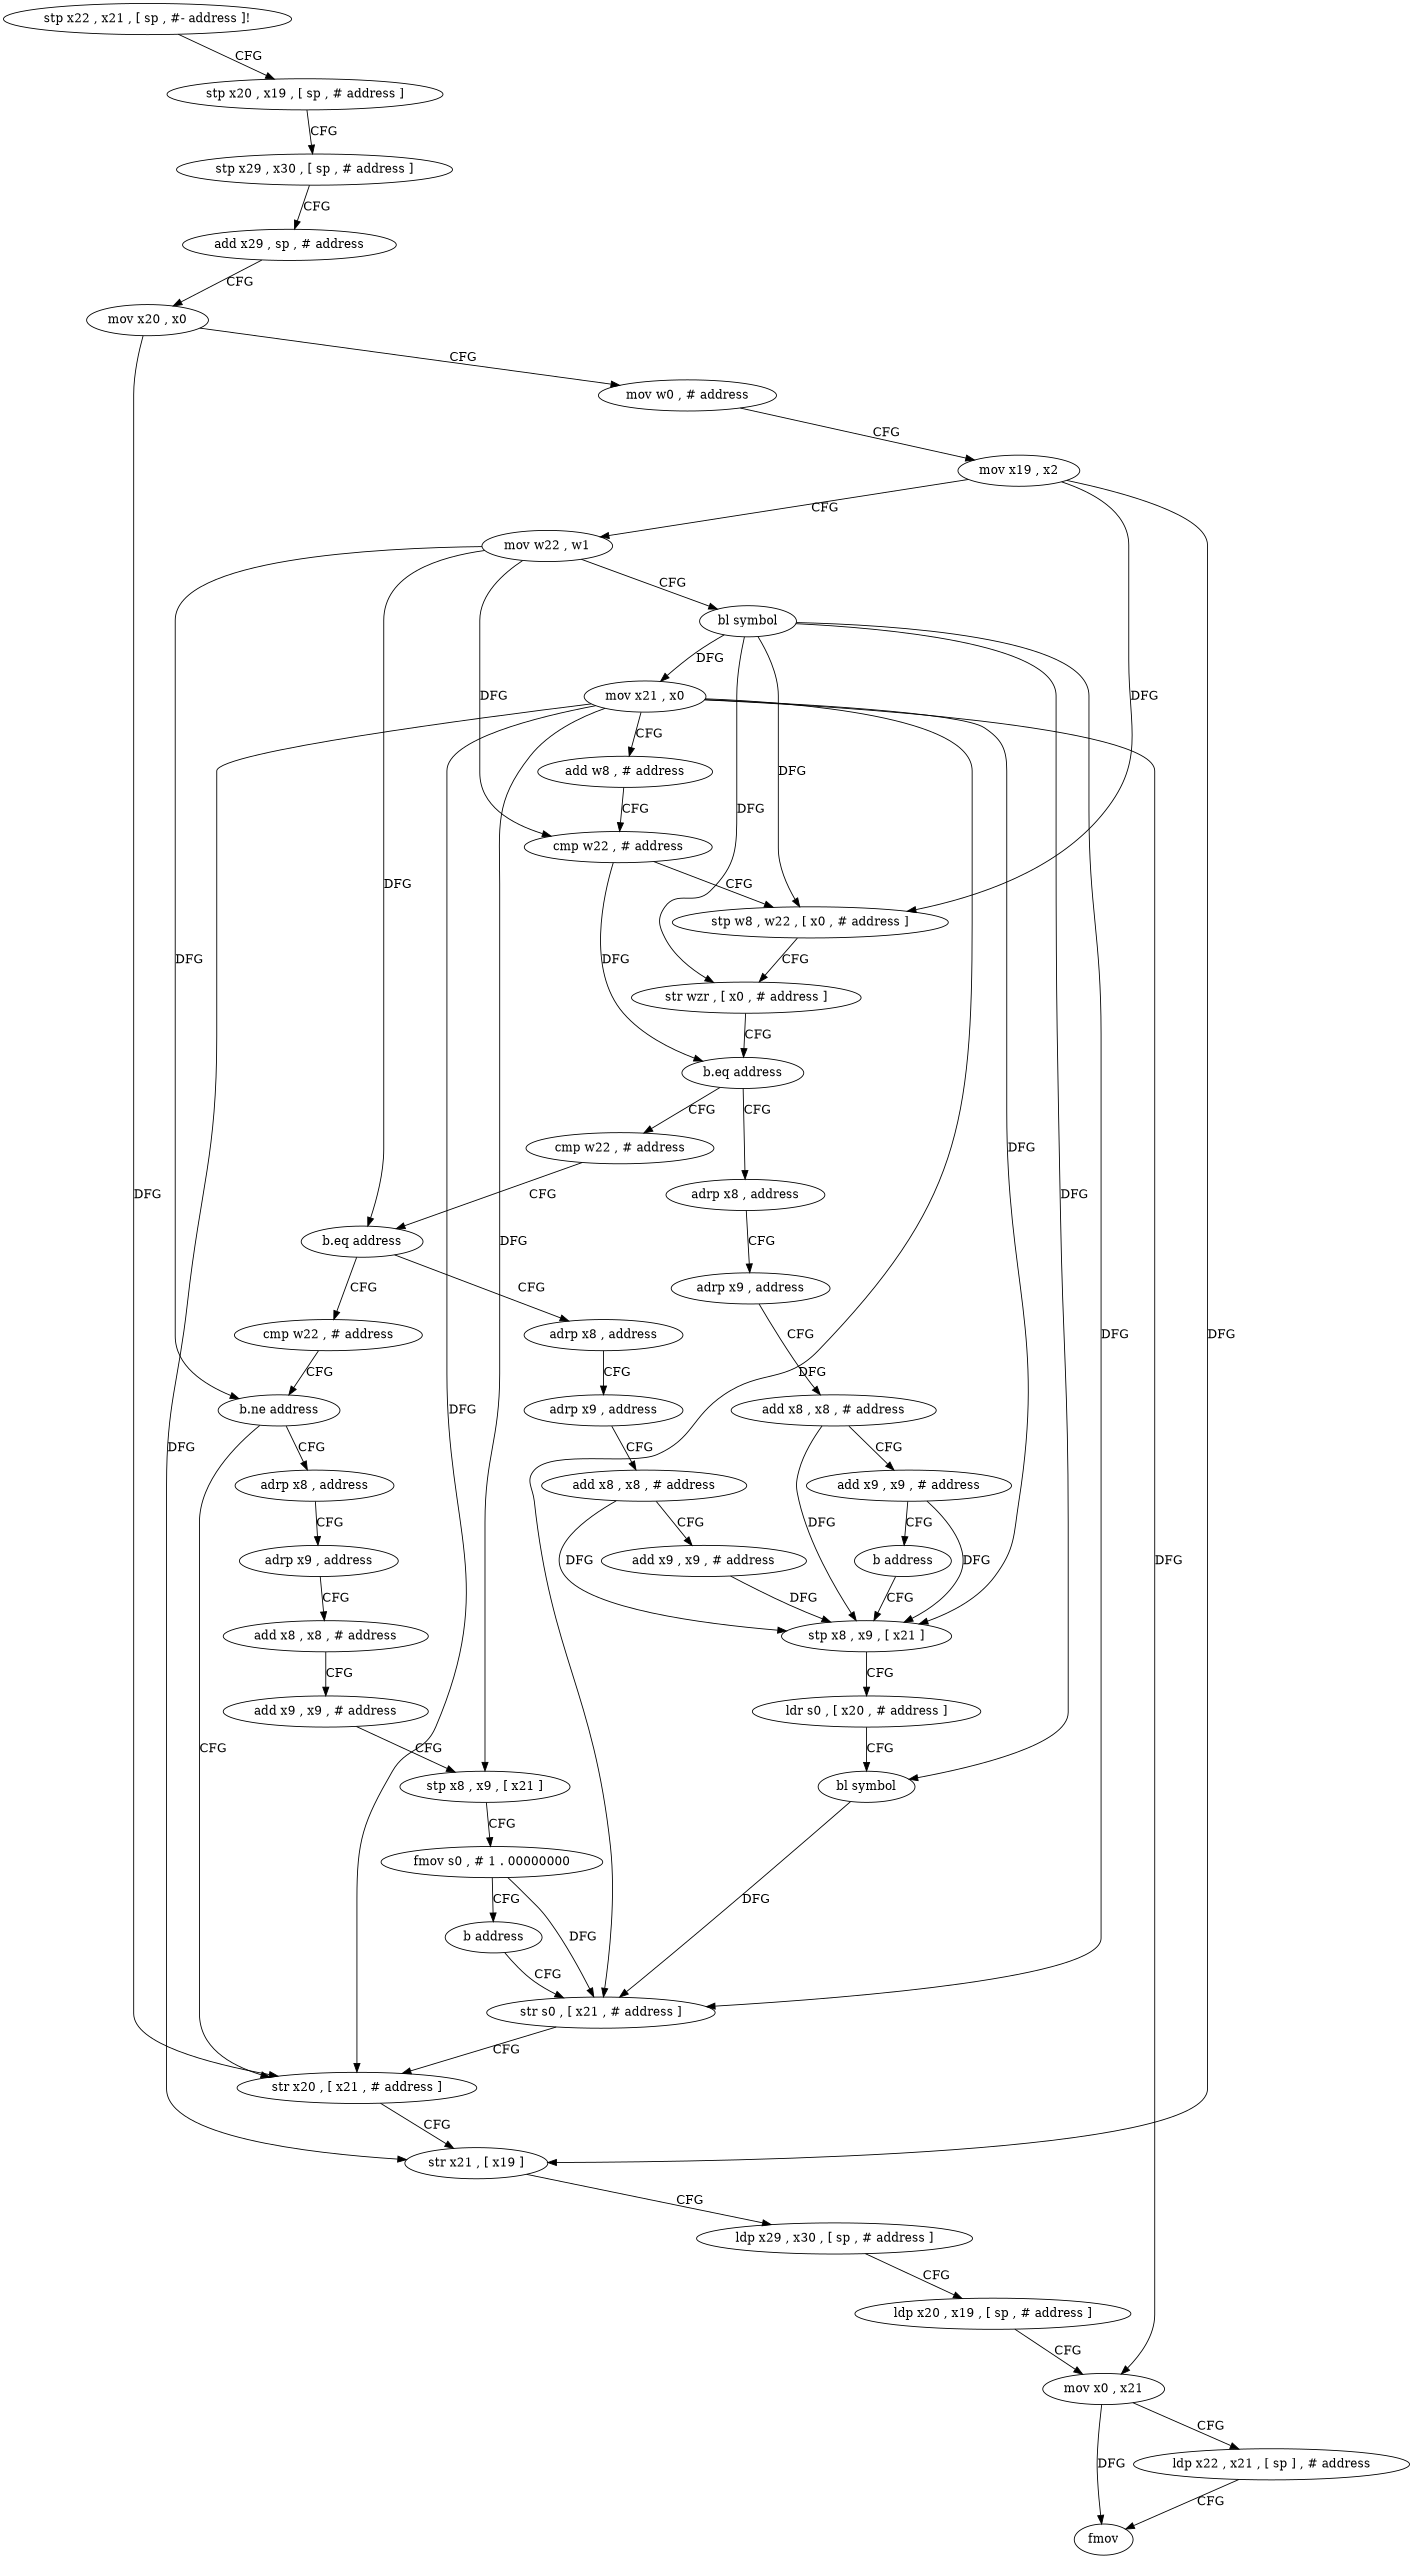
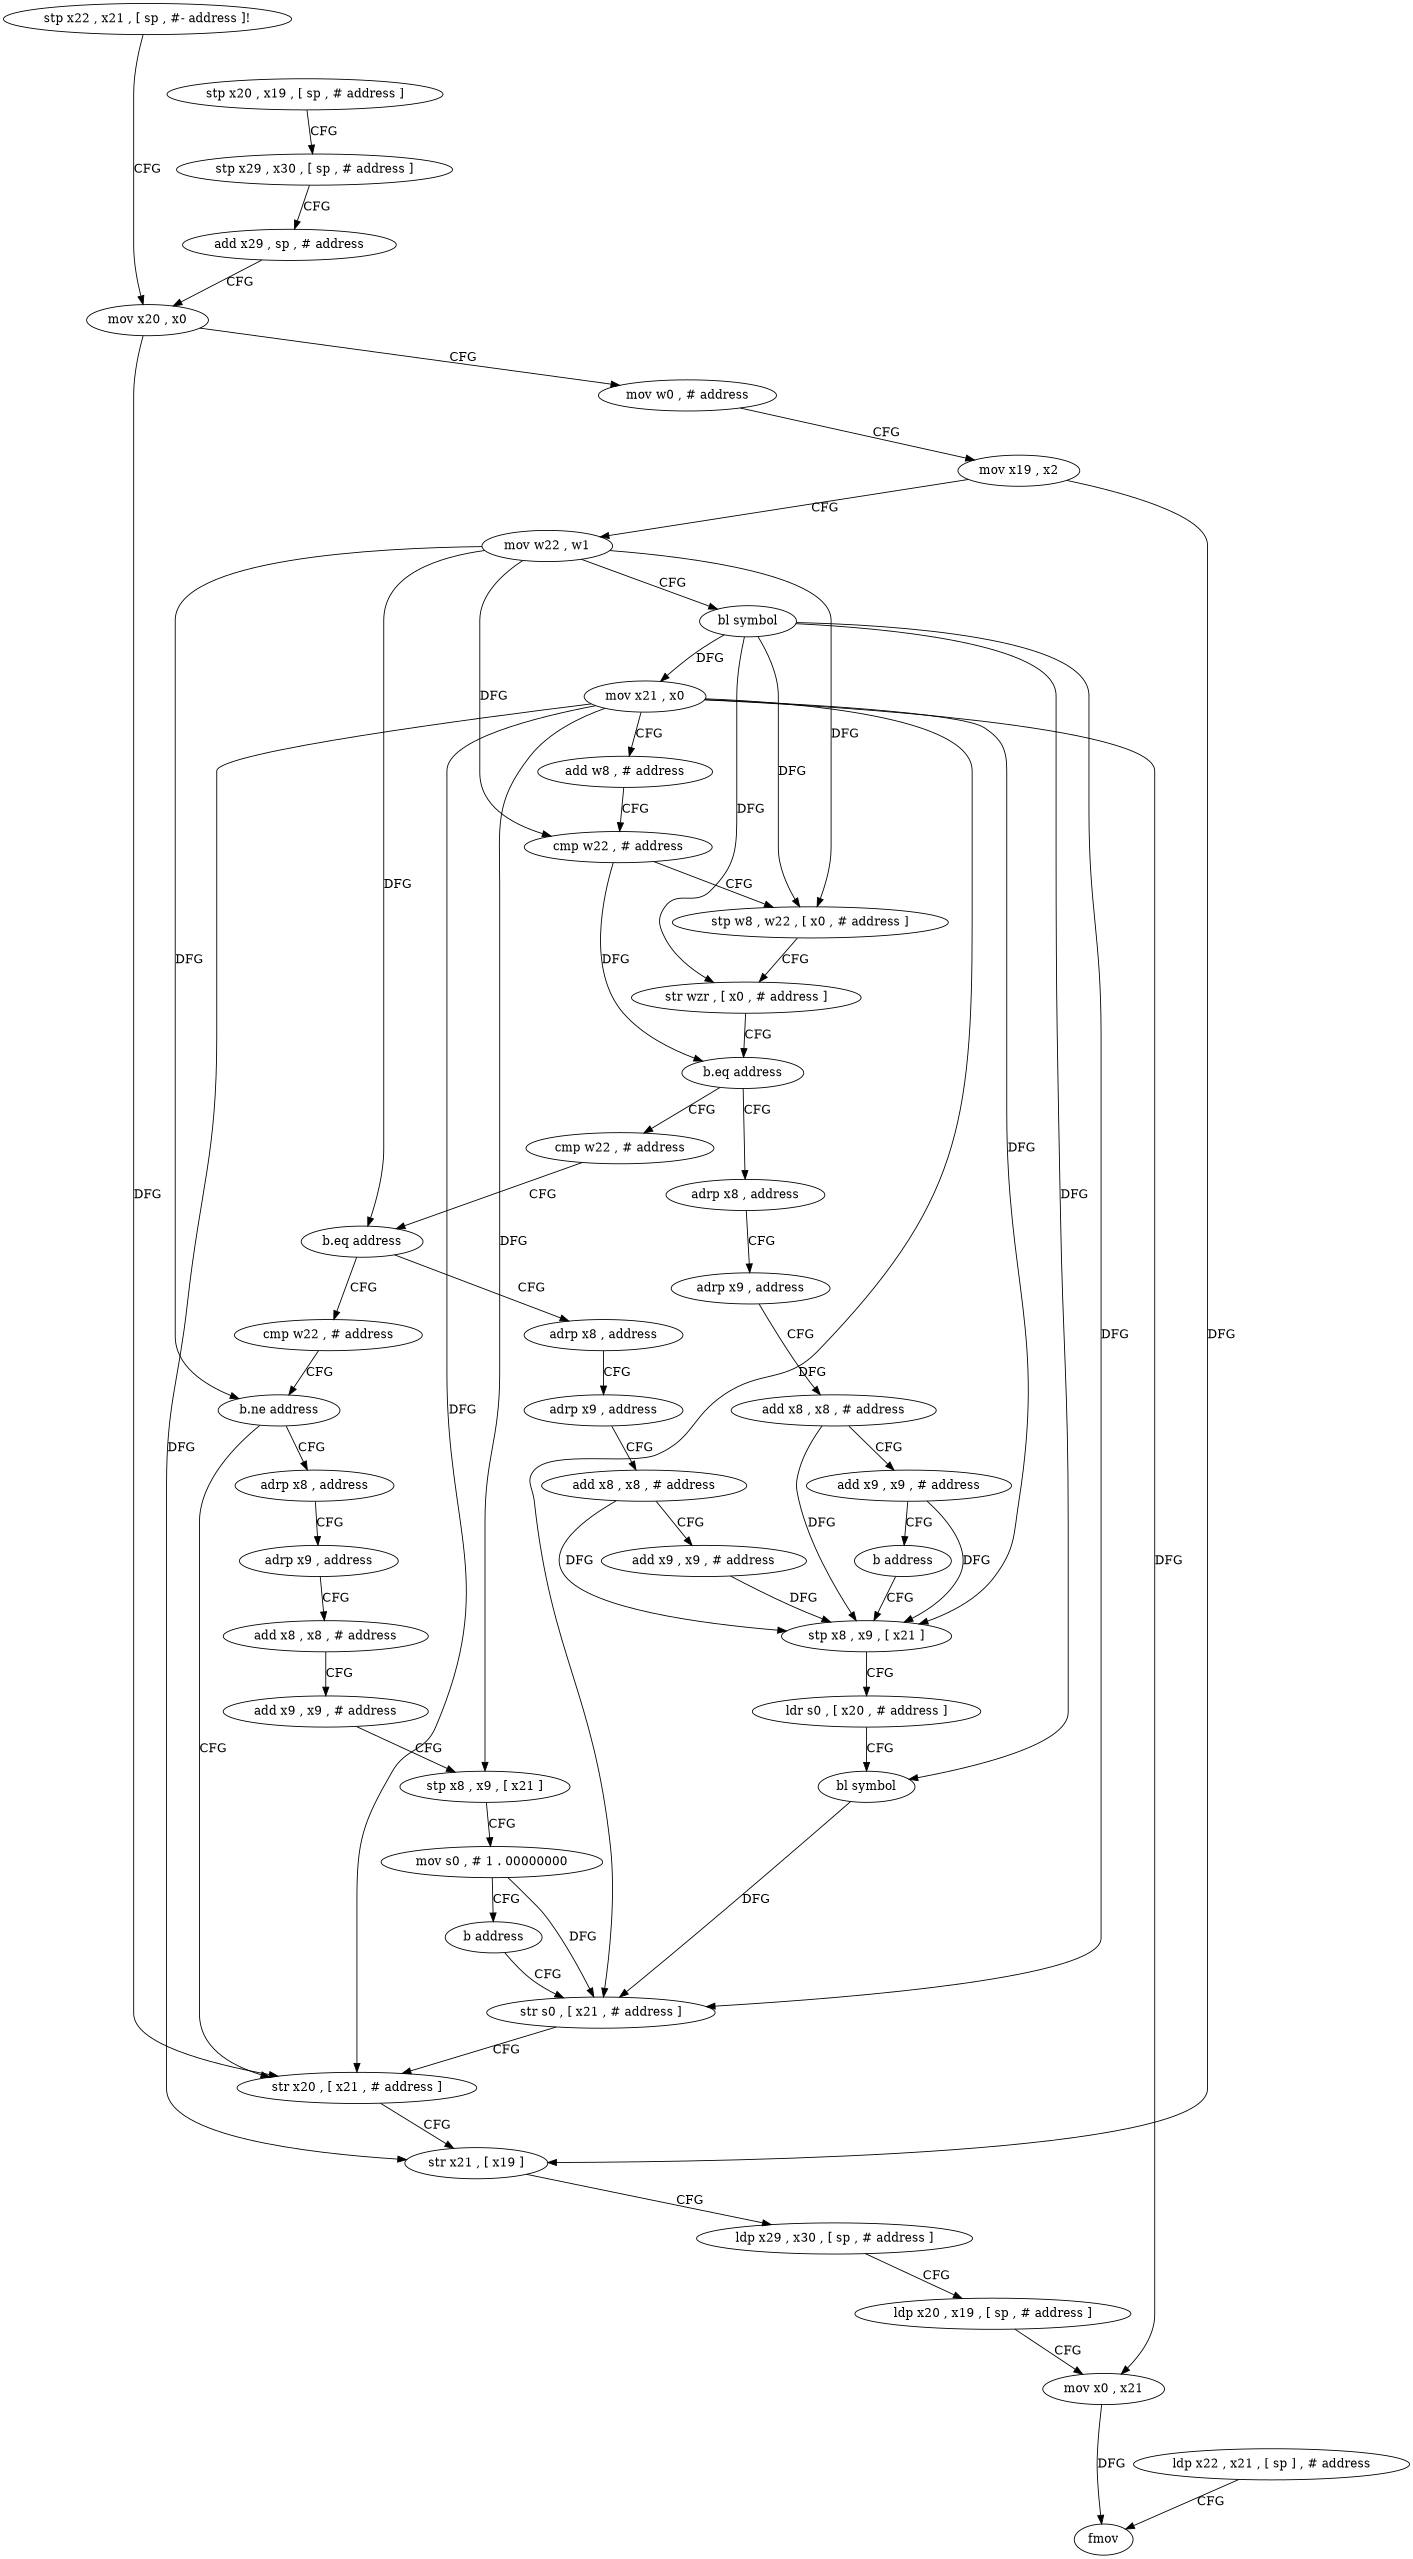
edge "stp x22 , x21 , [ sp , #- address ]!" -> "stp x20 , x19 , [ sp , # address ]": now "stp x22 , x21 , [ sp , #- address ]!" -> "mov x20 , x0"
edge "mov x19 , x2" -> "stp w8 , w22 , [ x0 , # address ]": now "mov w22 , w1" -> "stp w8 , w22 , [ x0 , # address ]"
node "fmov s0 , # 1 . 00000000": label "fmov s0 , # 1 . 00000000" -> "mov s0 , # 1 . 00000000"
edge "mov x0 , x21" -> "ldp x22 , x21 , [ sp ] , # address": removed, label "CFG"
